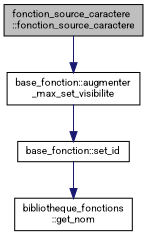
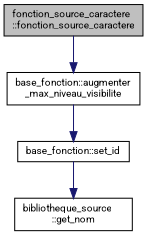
node "base_fonction::augmenter _max_set_visibilite": label "base_fonction::augmenter _max_set_visibilite" -> "base_fonction::augmenter _max_niveau_visibilite"
node "bibliotheque_fonctions ::get_nom": label "bibliotheque_fonctions ::get_nom" -> "bibliotheque_source ::get_nom"
